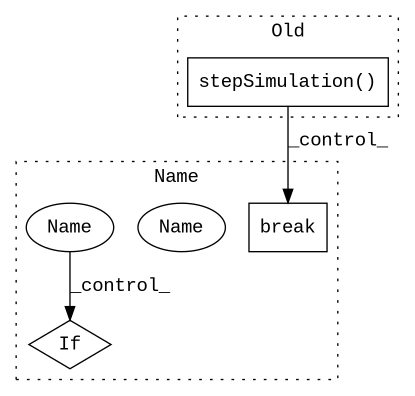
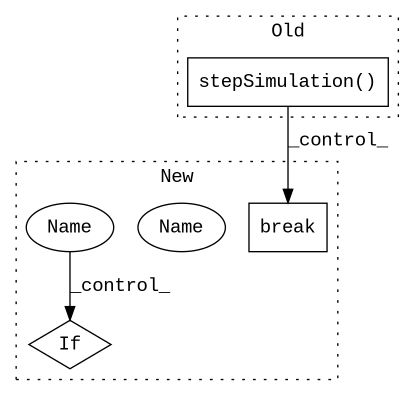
cluster "Name": label "Name" -> "New"
